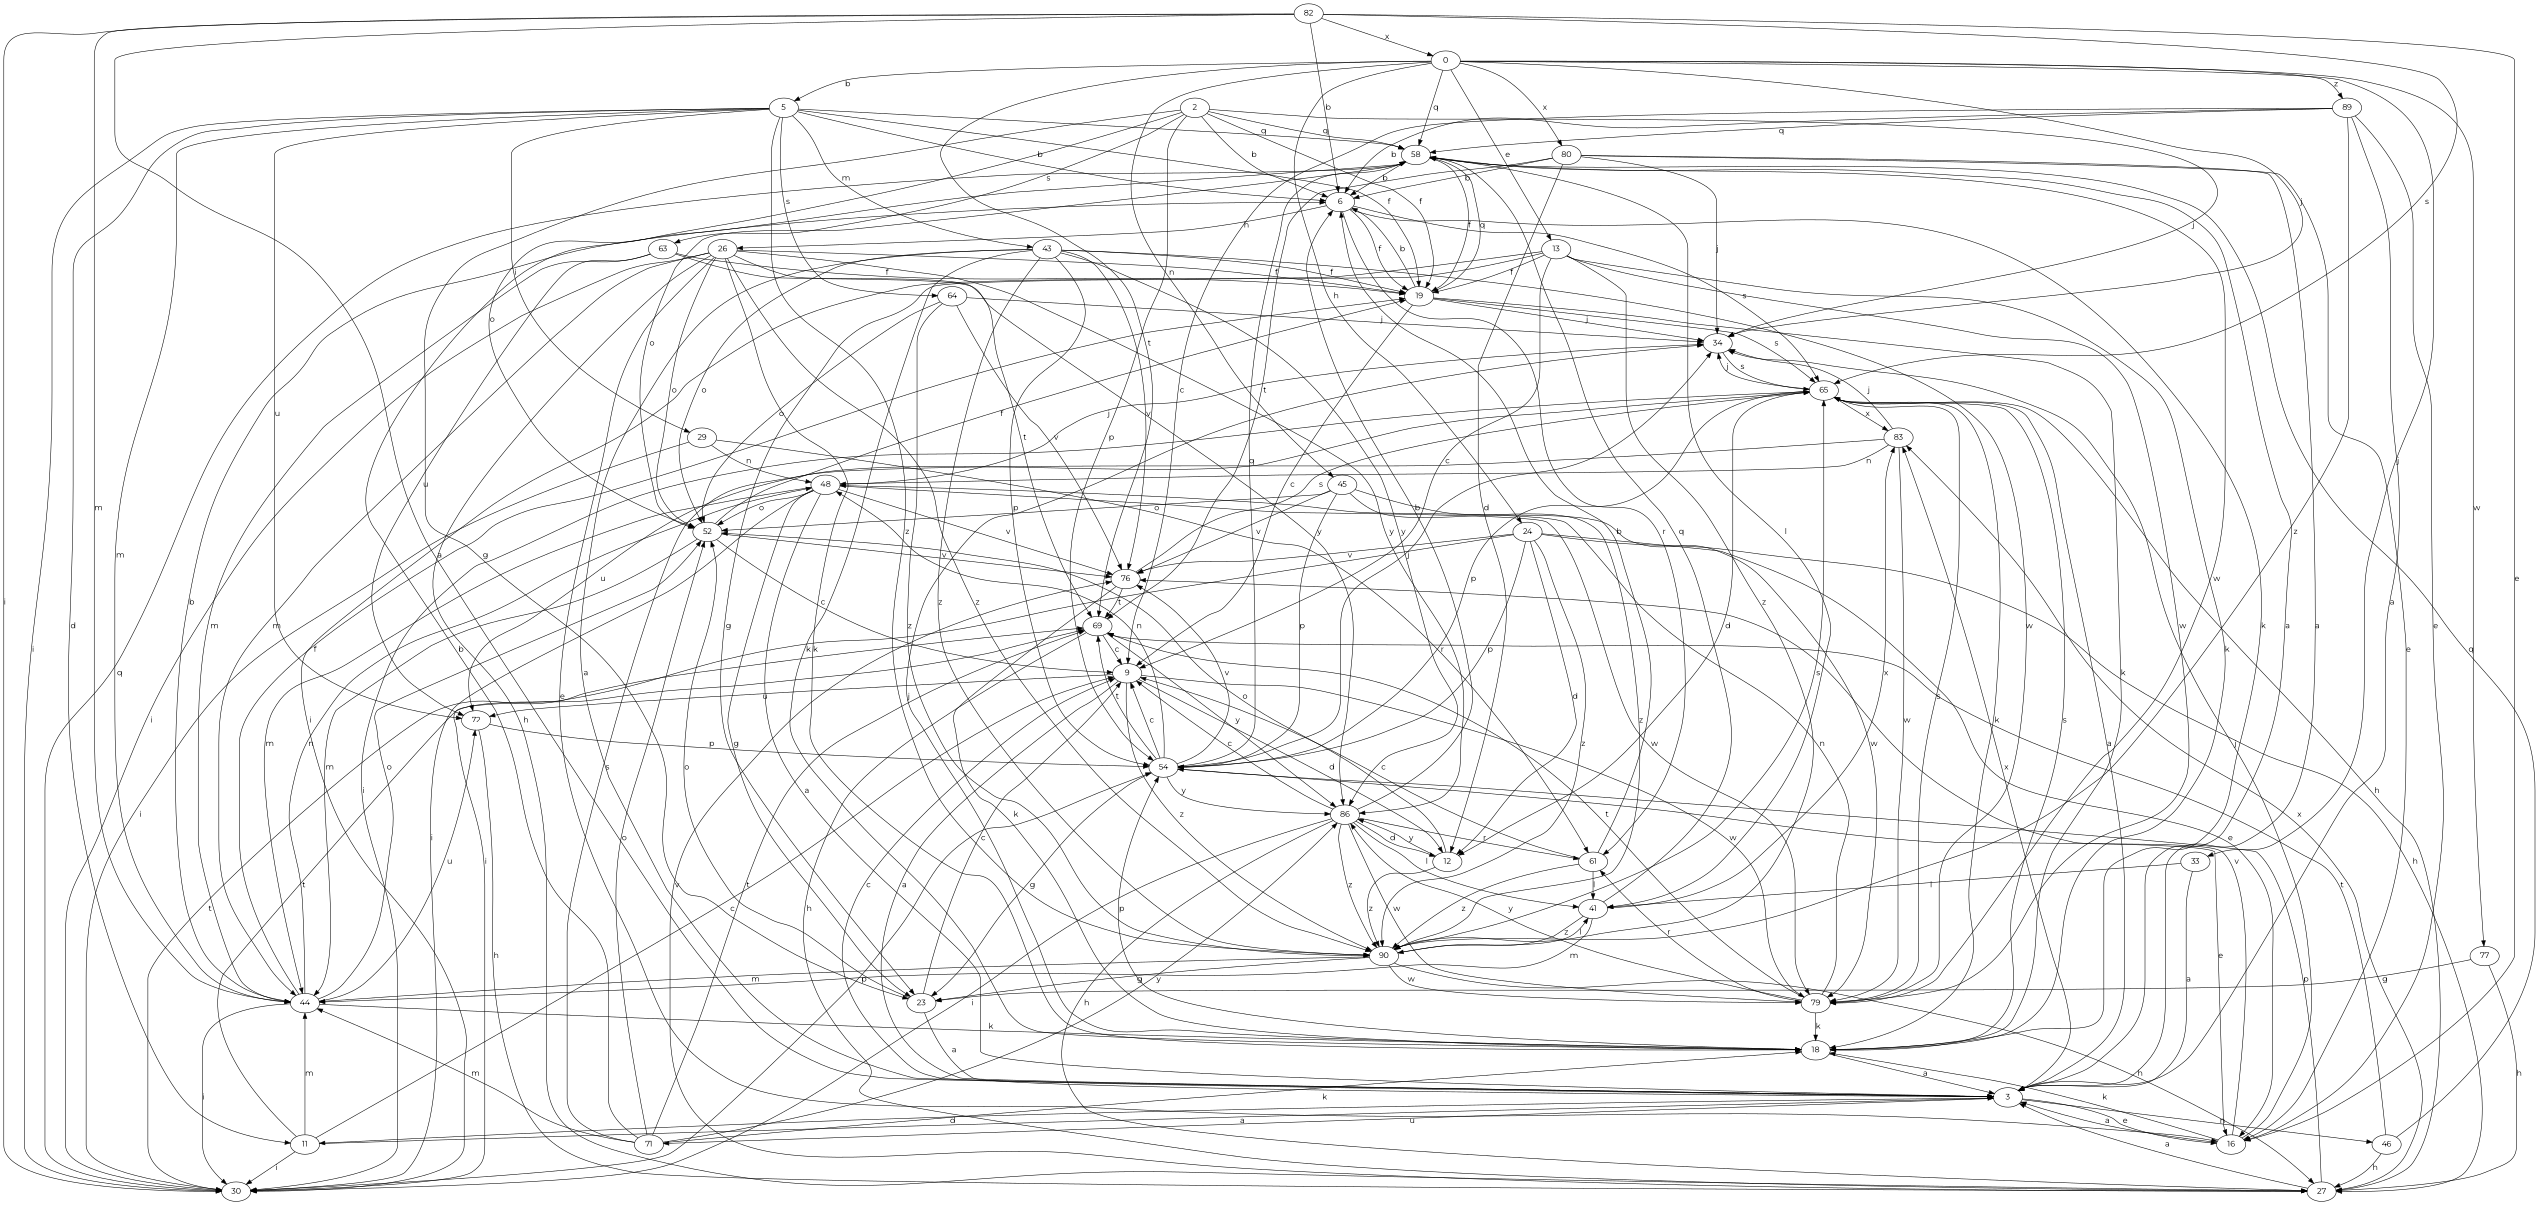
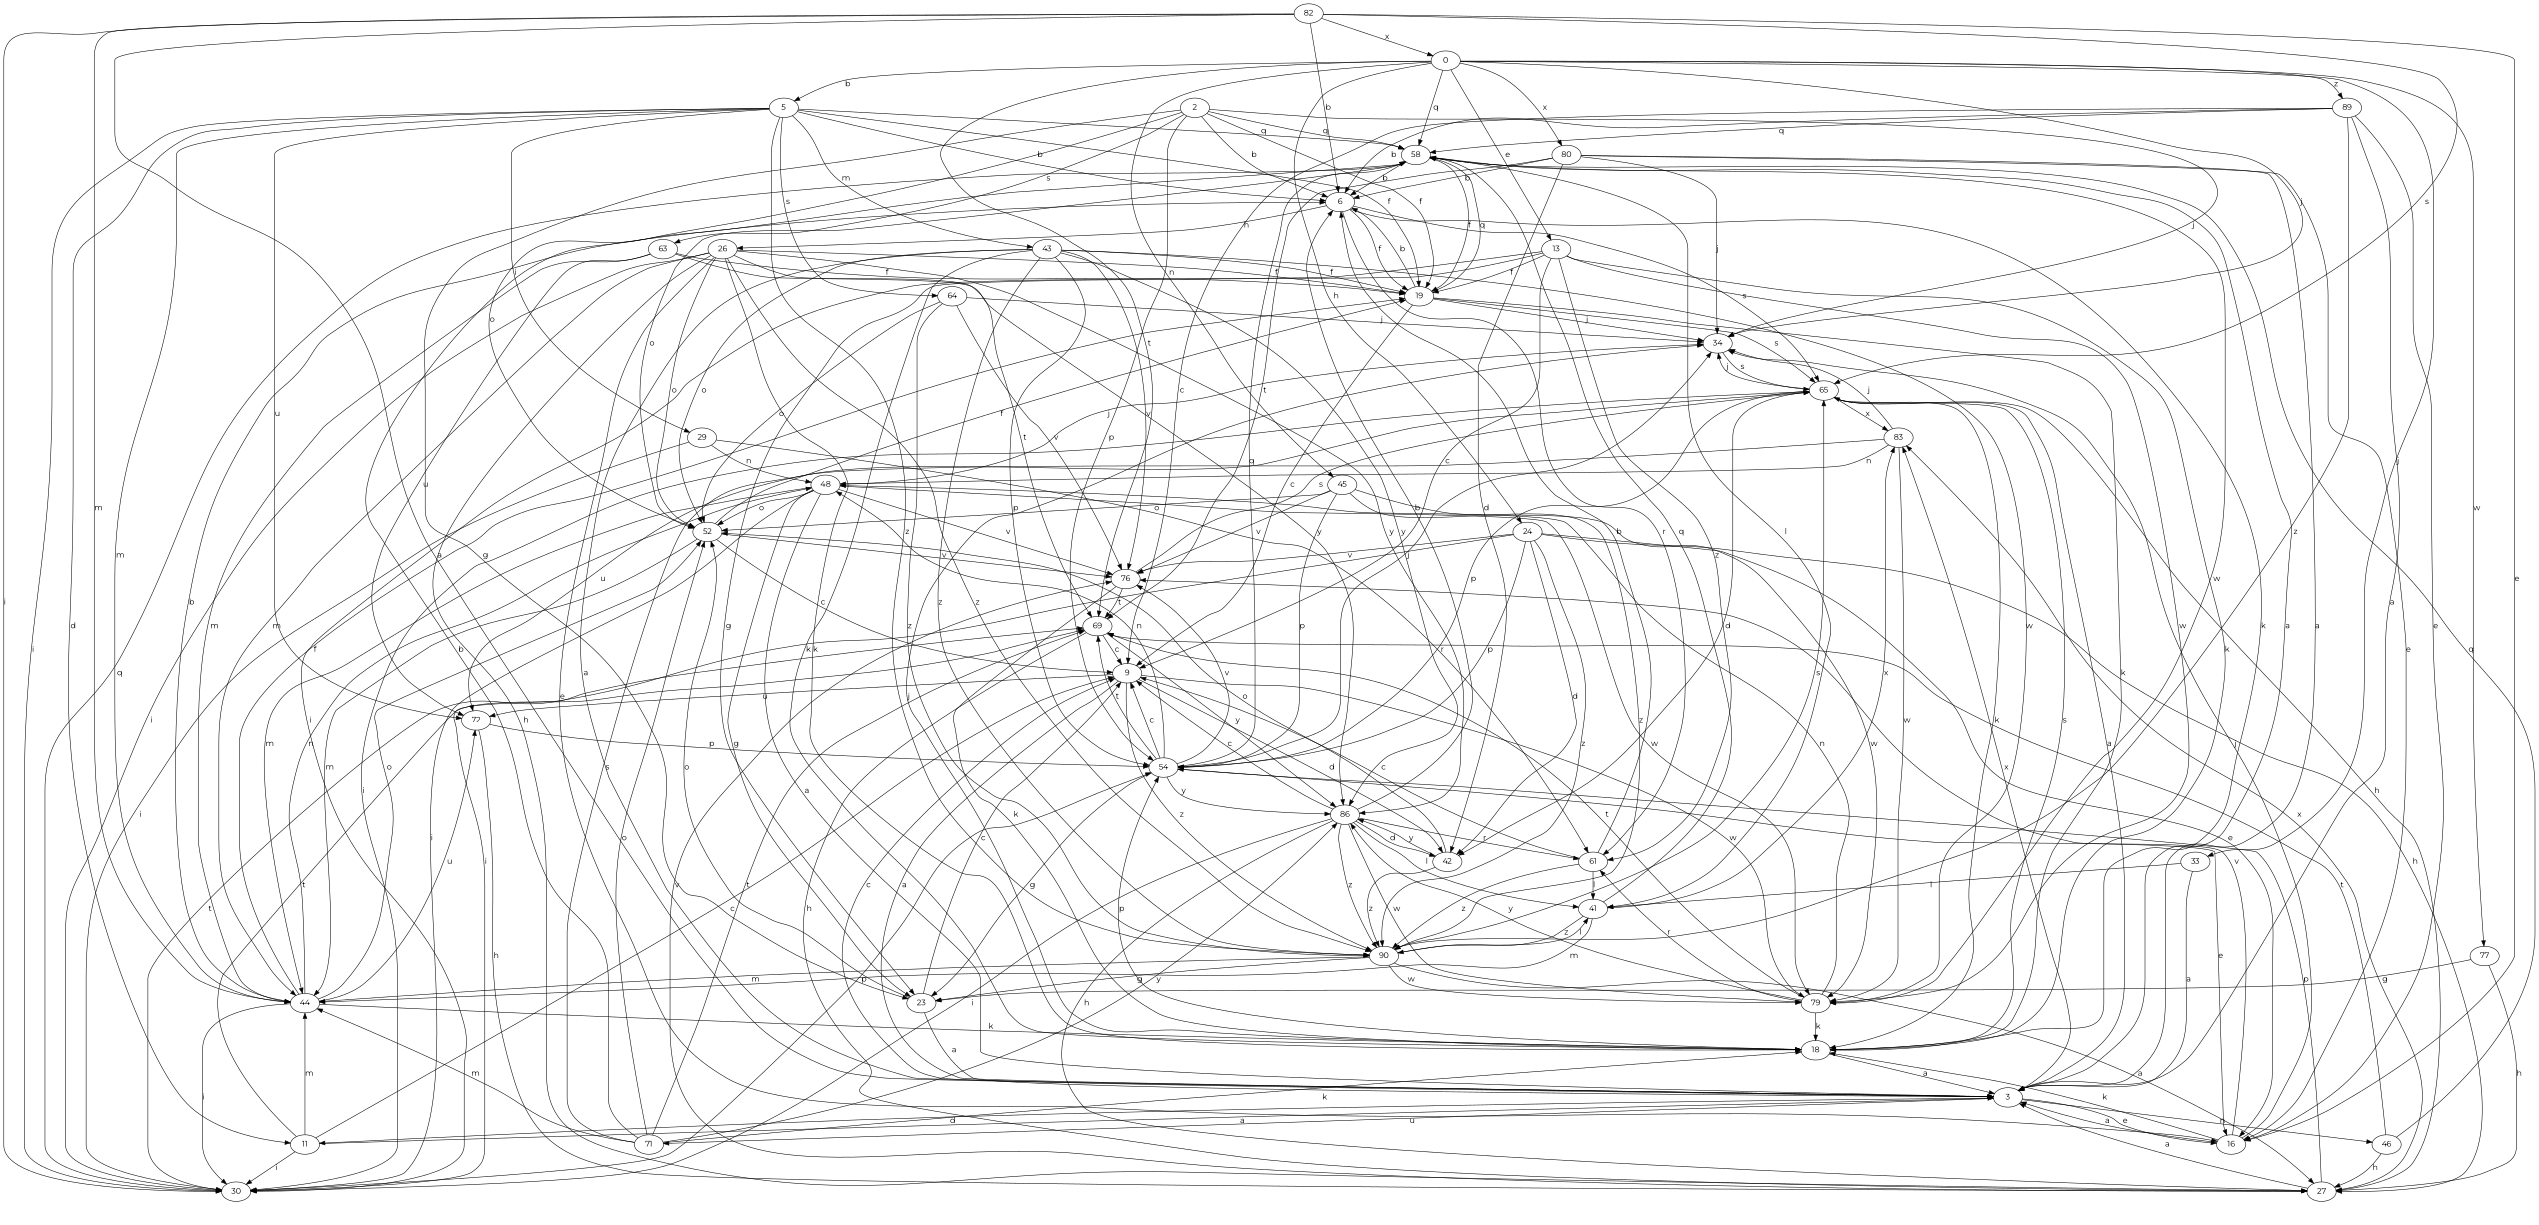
edge "79" -> "65": removed, label "s"
edge "13" -> "90": now "13" -> "61"
node "12": label "12" -> "42"
edge "90" -> "27": label "h" -> "a"
